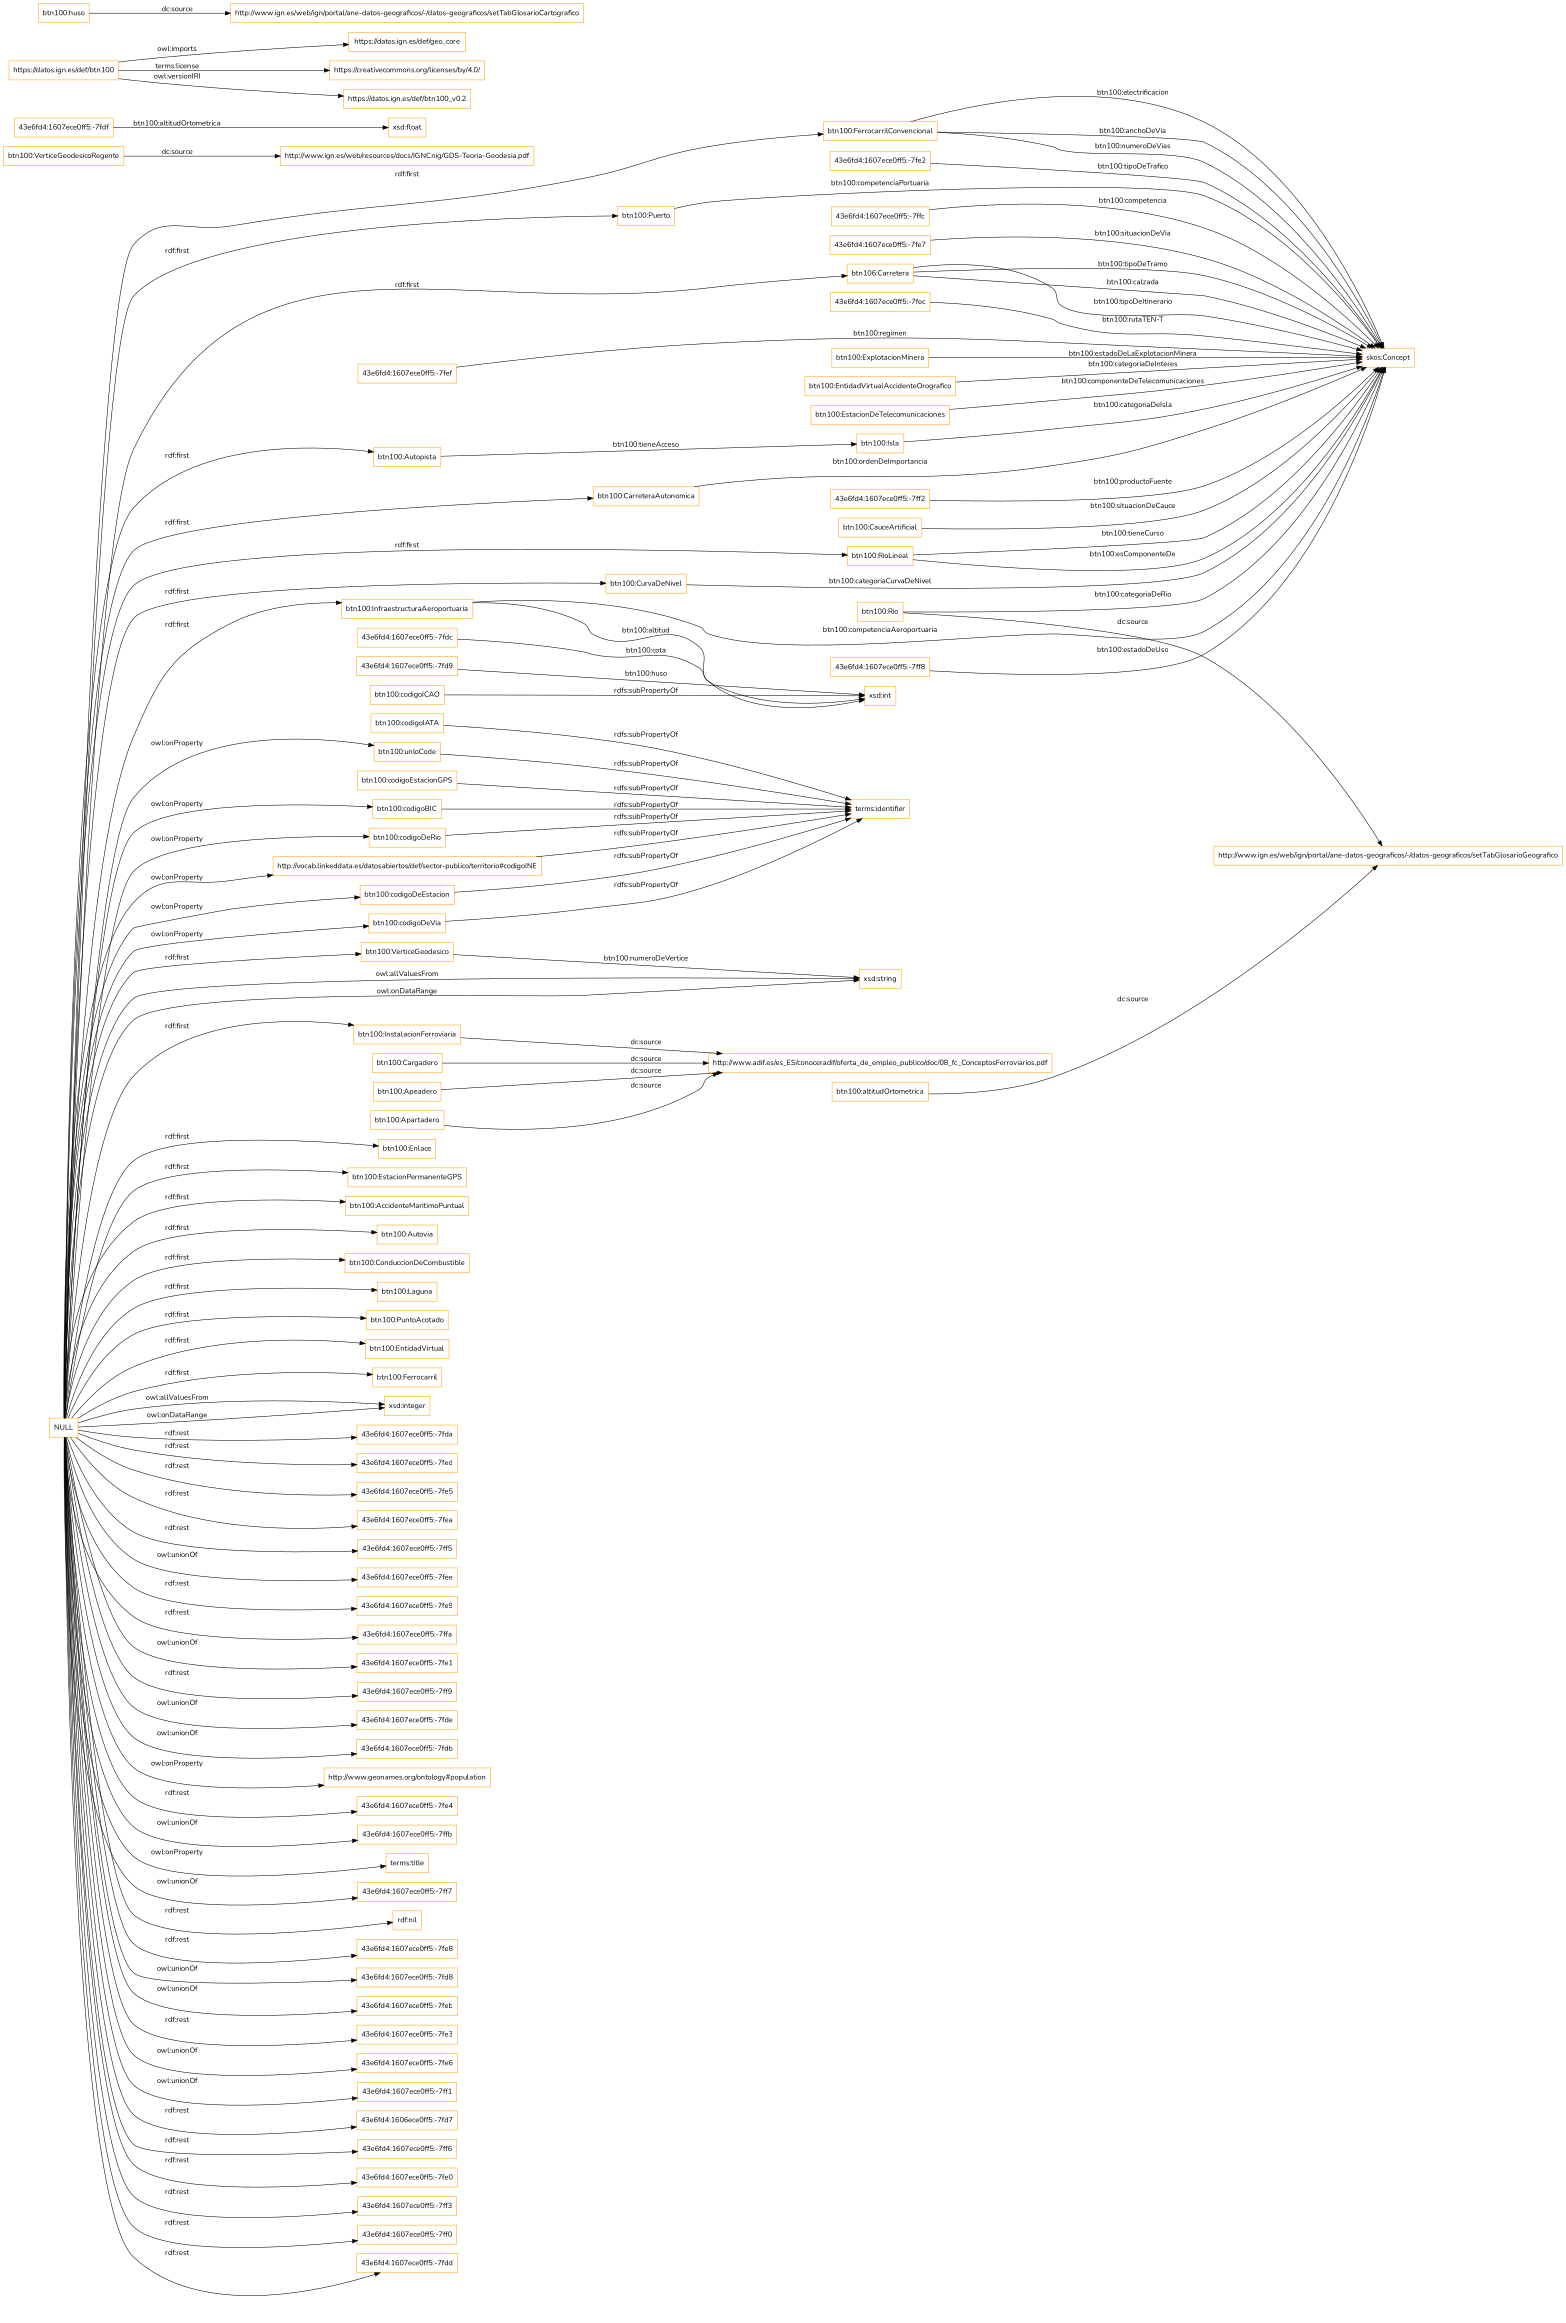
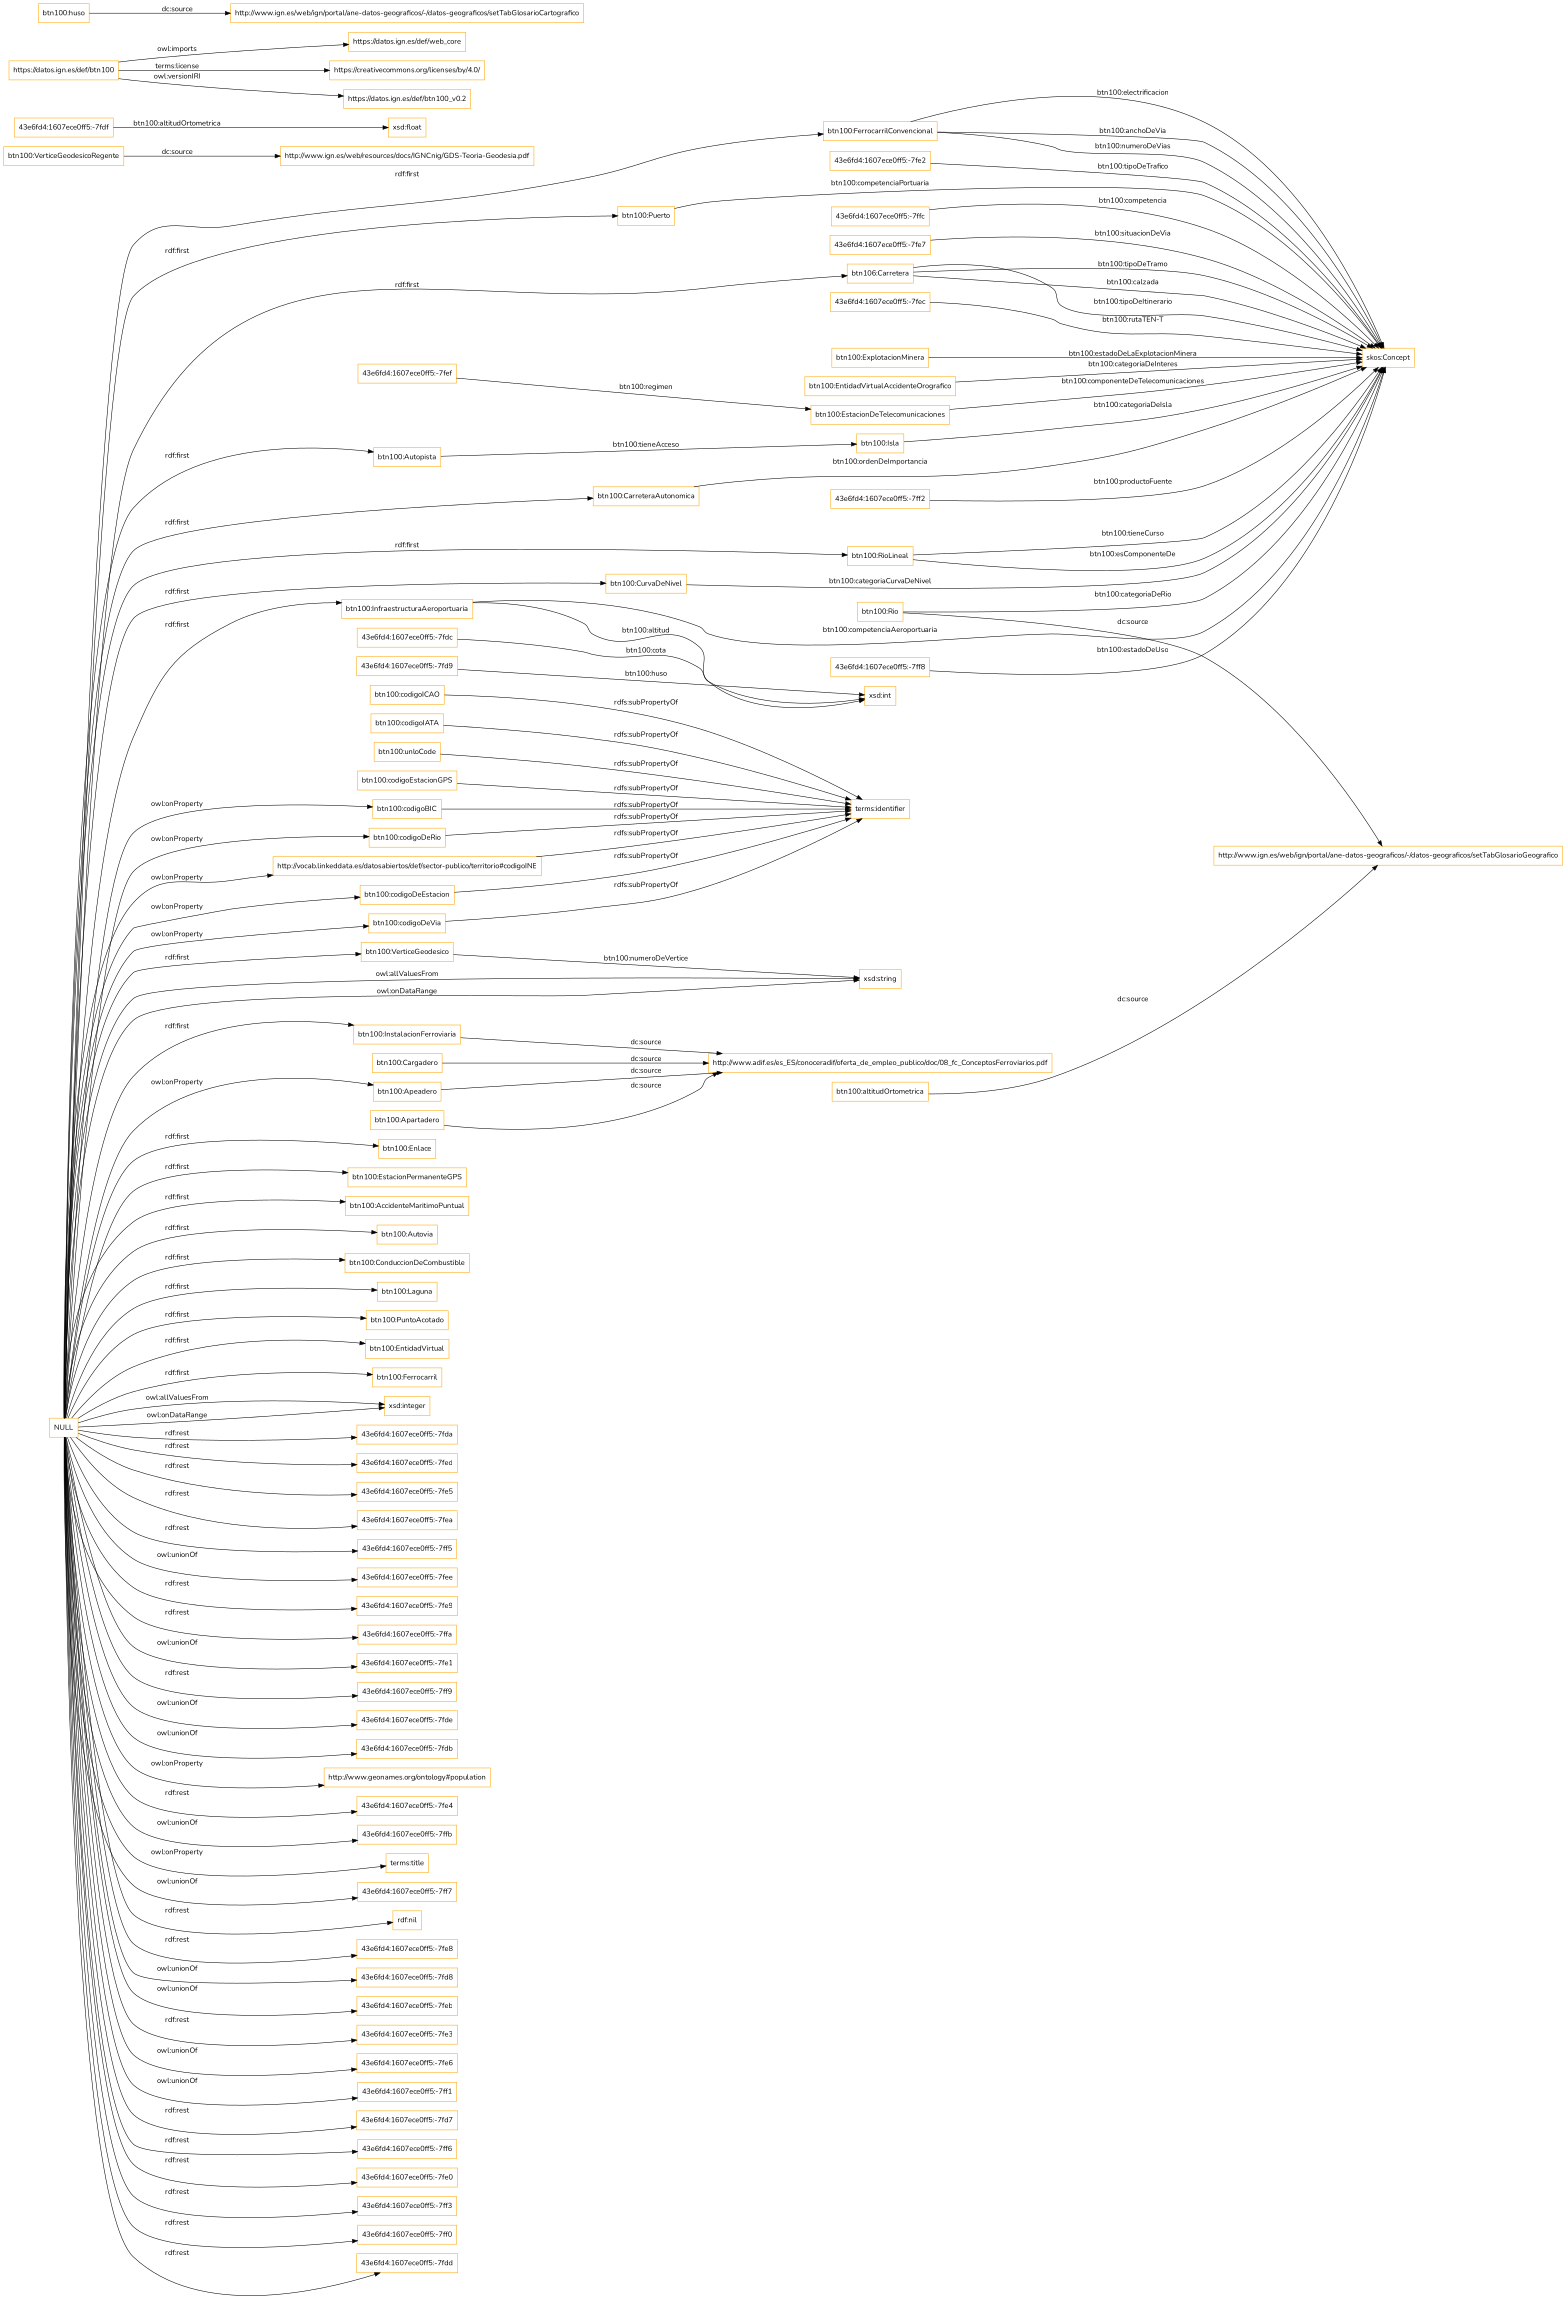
node "https://datos.ign.es/def/geo_core": label "https://datos.ign.es/def/geo_core" -> "https://datos.ign.es/def/web_core"
edge "43e6fd4:1607ece0ff5:-7fef" -> "skos:Concept": now "43e6fd4:1607ece0ff5:-7fef" -> "btn100:EstacionDeTelecomunicaciones"
node "btn100:CauceArtificial": removed
edge "btn100:codigoICAO" -> "xsd:int": now "btn100:codigoICAO" -> "terms:identifier"
edge "NULL" -> "btn100:unloCode": now "NULL" -> "btn100:Apeadero"
node "43e6fd4:1606ece0ff5:-7fd7": label "43e6fd4:1606ece0ff5:-7fd7" -> "43e6fd4:1607ece0ff5:-7fd7"
